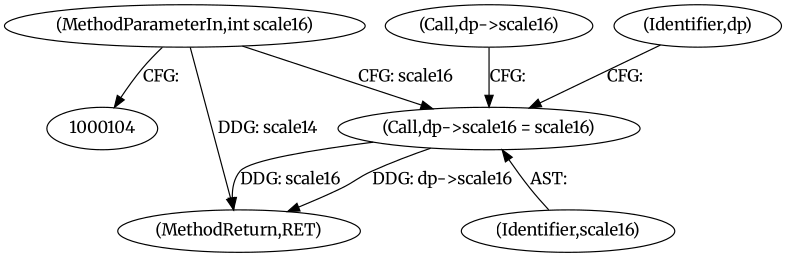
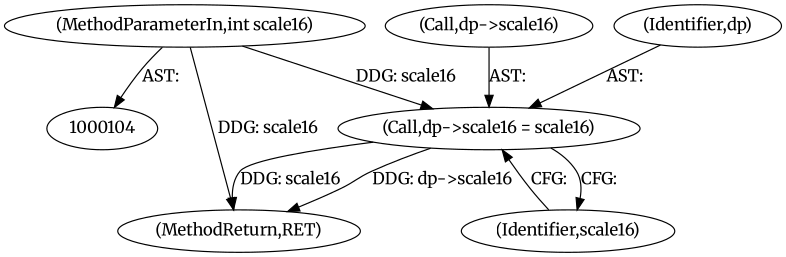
edge "(MethodParameterIn,int scale16)" -> "1000104": label "CFG: " -> "AST: "
edge "(MethodParameterIn,int scale16)" -> "(Call,dp->scale16 = scale16)": label "CFG: scale16" -> "DDG: scale16"
edge "(Call,dp->scale16)" -> "(Call,dp->scale16 = scale16)": label "CFG: " -> "AST: "
edge "(Identifier,dp)" -> "(Call,dp->scale16 = scale16)": label "CFG: " -> "AST: "
edge "(MethodParameterIn,int scale16)" -> "(MethodReturn,RET)": label "DDG: scale14" -> "DDG: scale16"
edge "(Call,dp->scale16 = scale16)" -> "(Identifier,scale16)": added, label "CFG:"
edge "(Identifier,scale16)" -> "(Call,dp->scale16 = scale16)": label "AST: " -> "CFG: "
